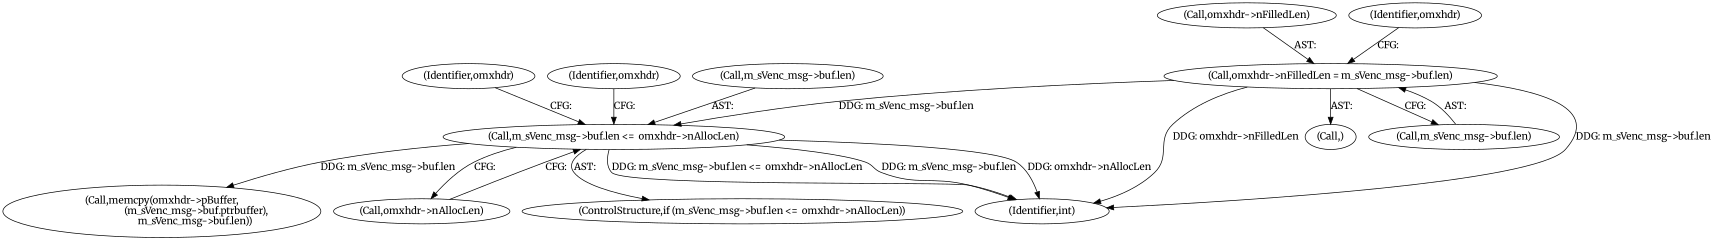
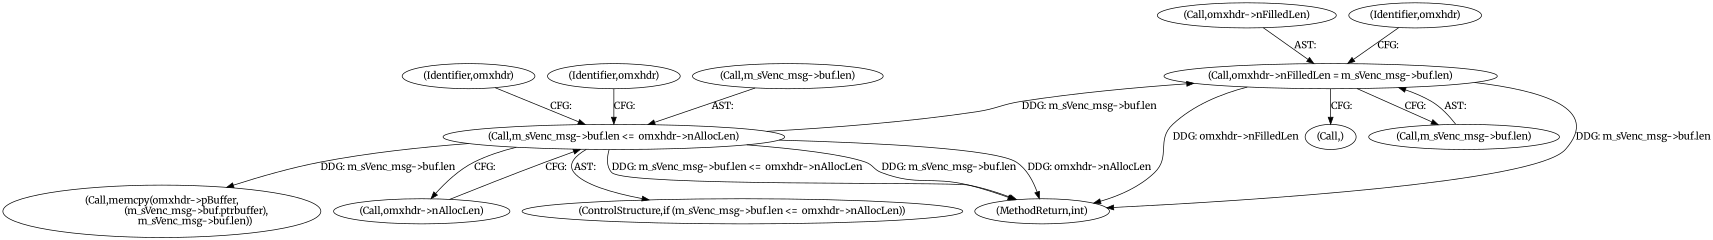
edge "(Call,omxhdr->nFilledLen = m_sVenc_msg->buf.len)" -> "(Call,m_sVenc_msg->buf.len <=  omxhdr->nAllocLen)": reversed
edge "(Call,omxhdr->nFilledLen = m_sVenc_msg->buf.len)" -> "(Call,)": label "AST: " -> "CFG: "
node "(Identifier,int)": label "(Identifier,int)" -> "(MethodReturn,int)"
